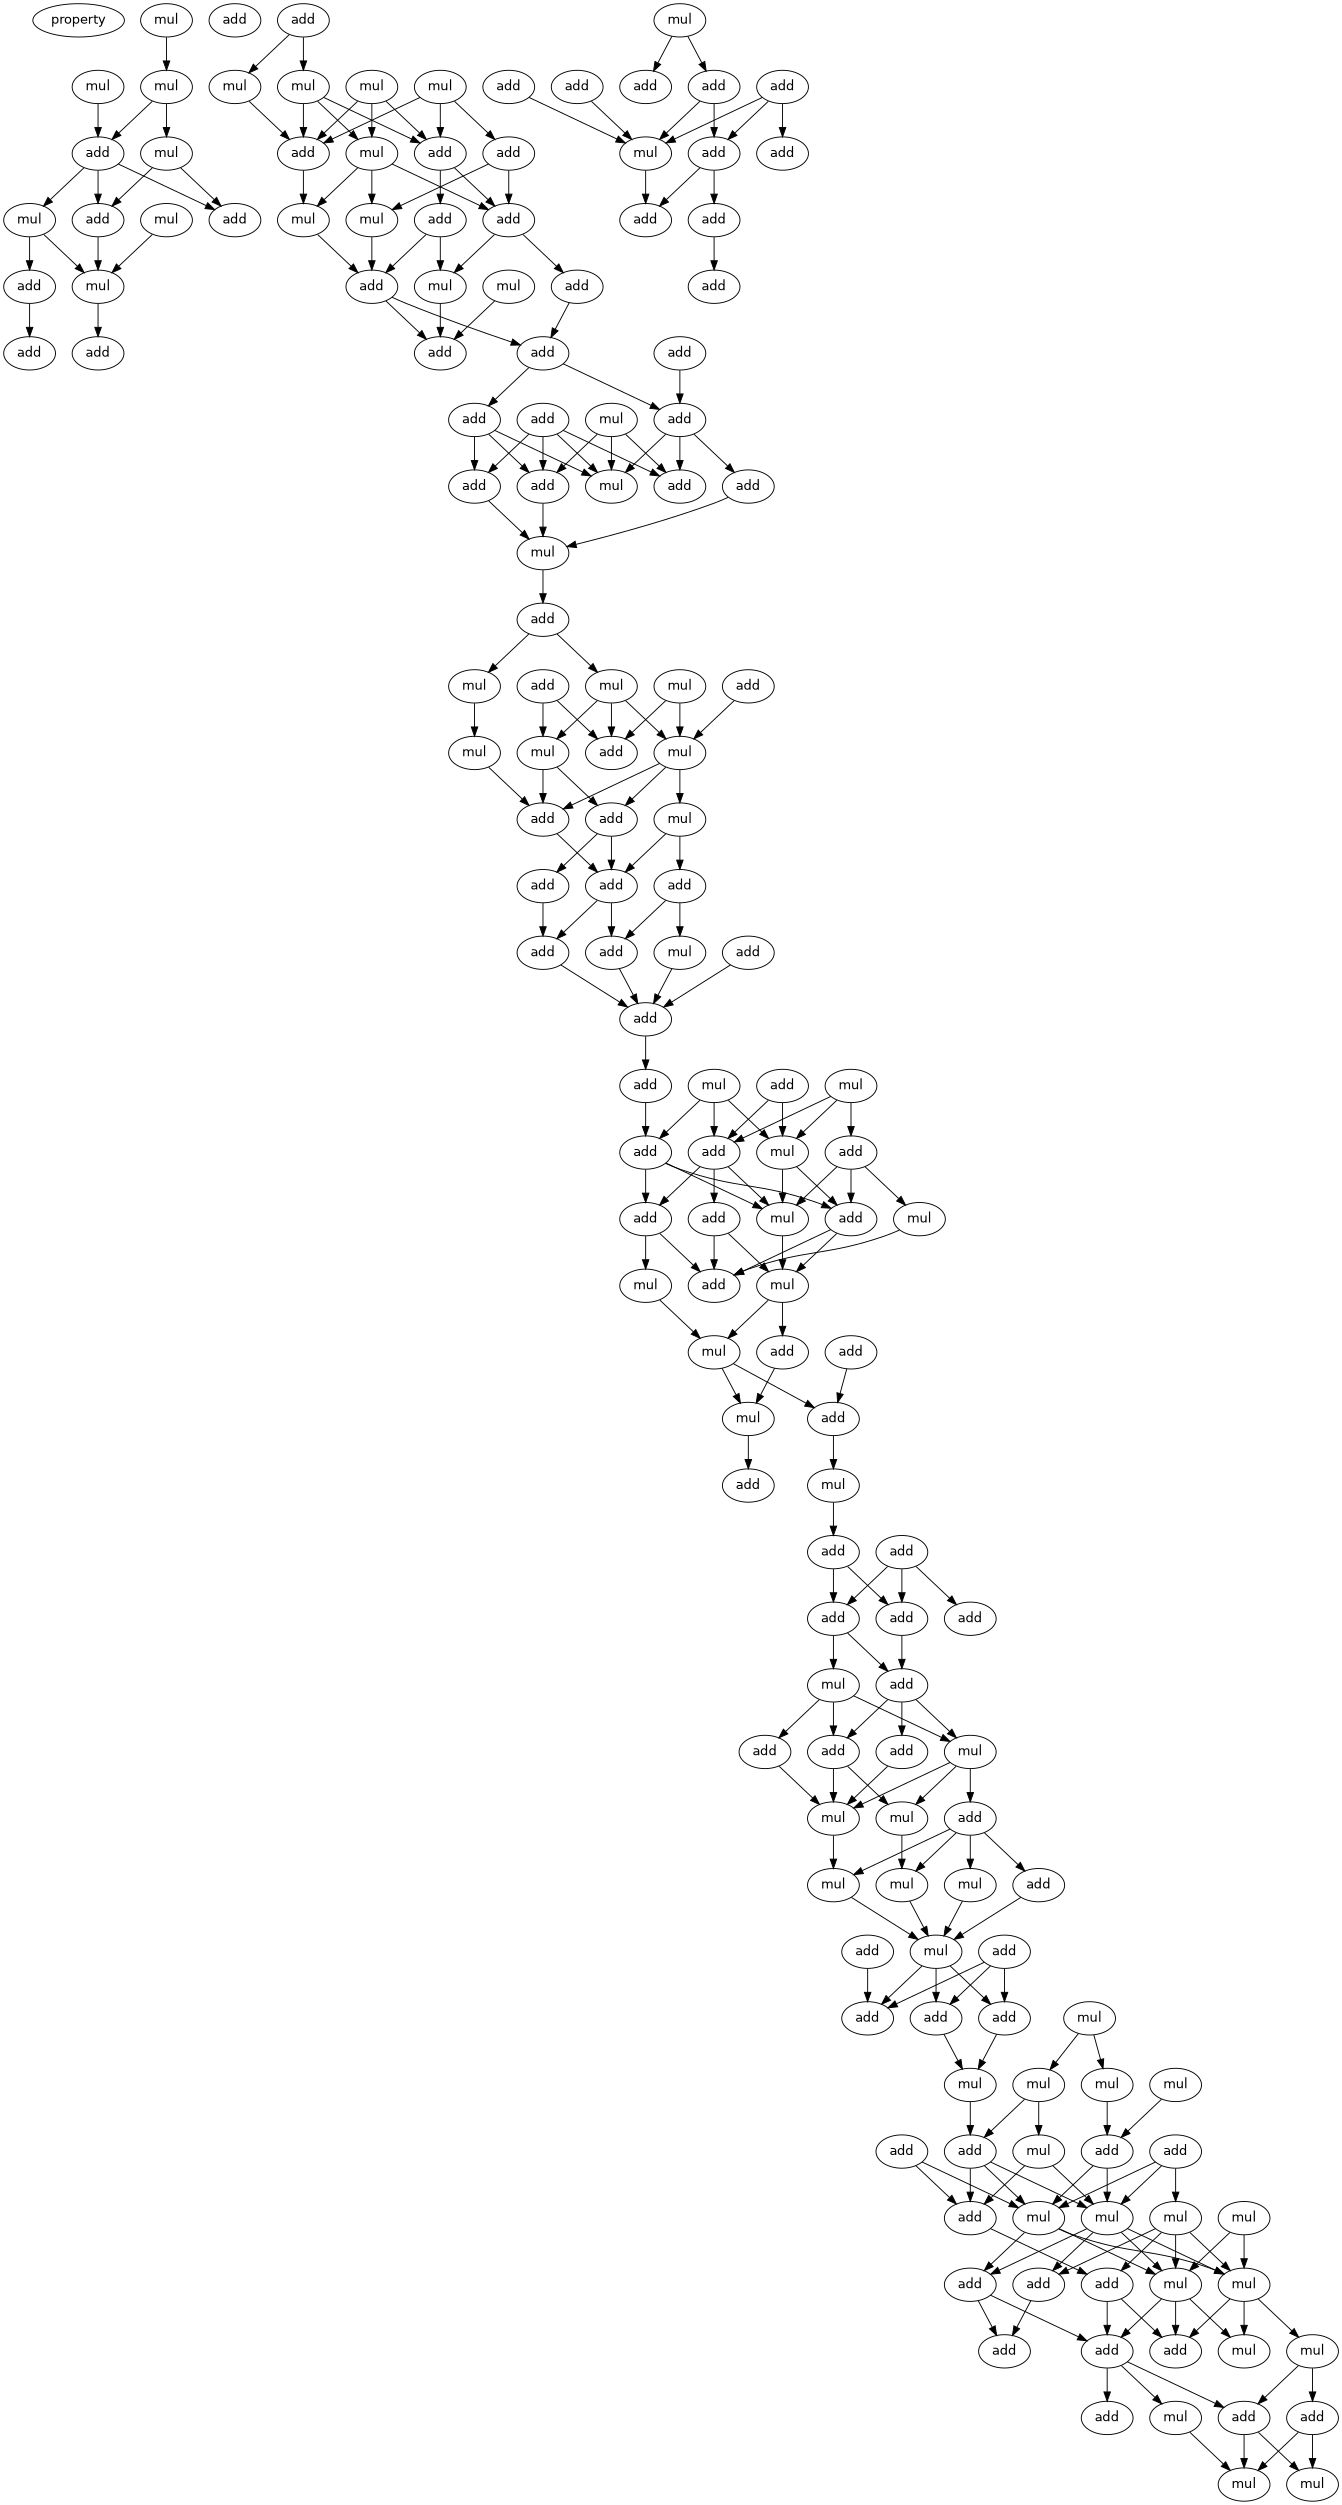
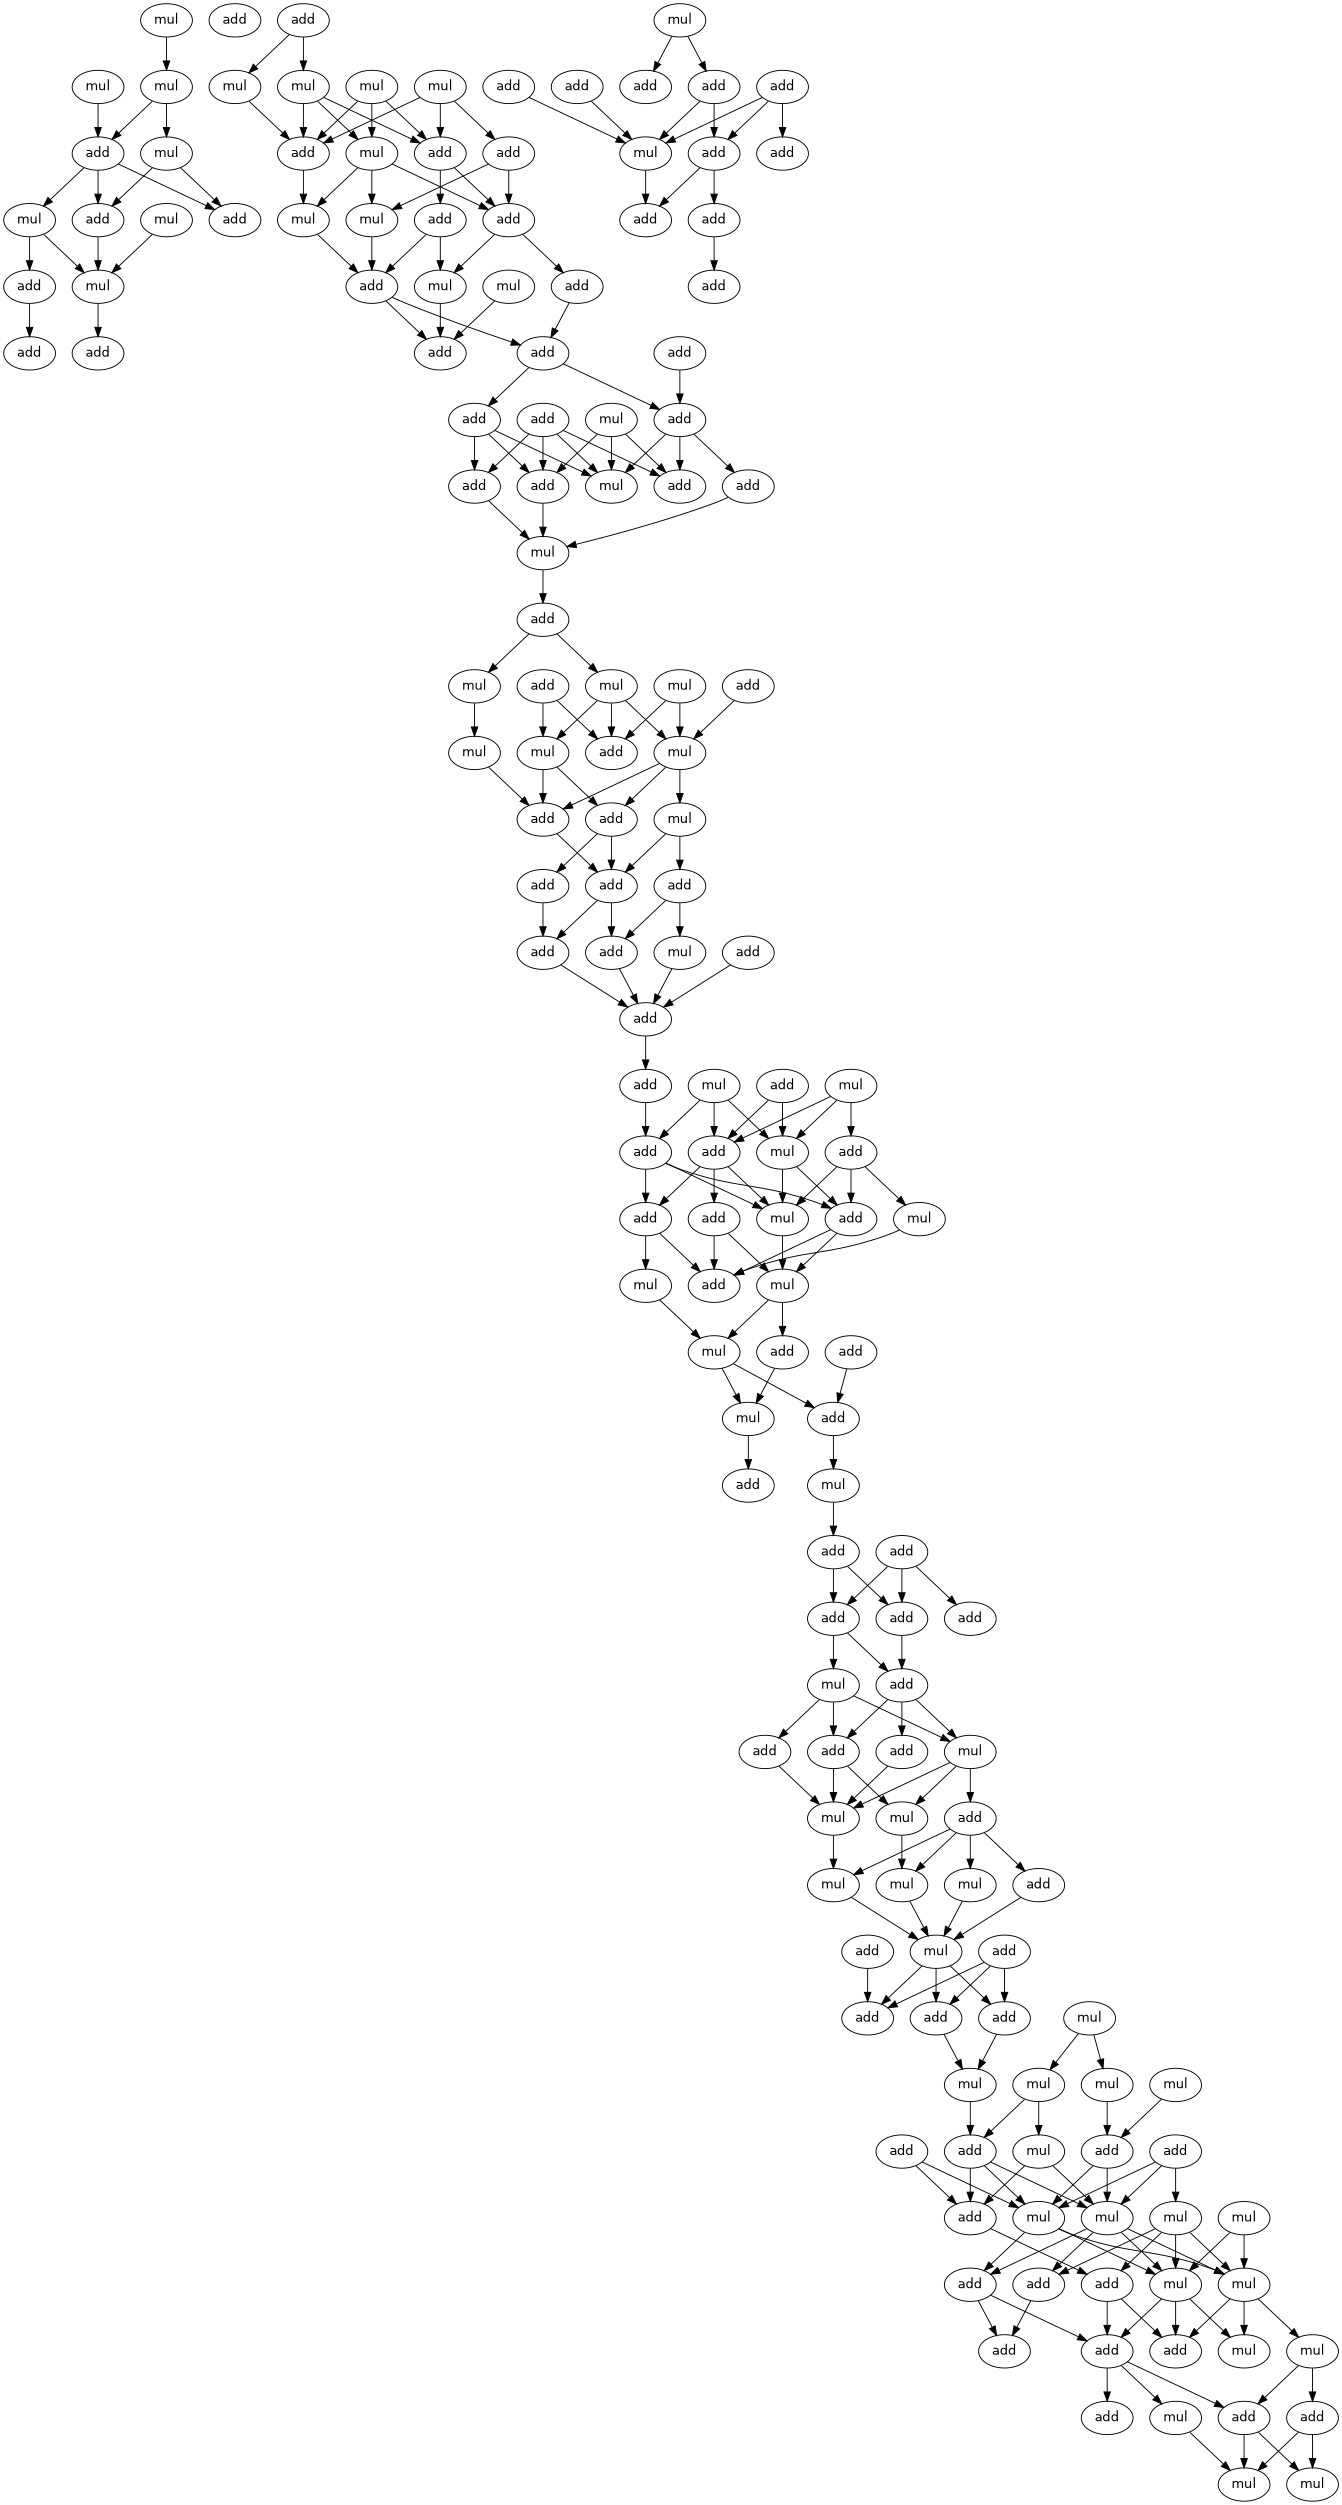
node "property": removed
